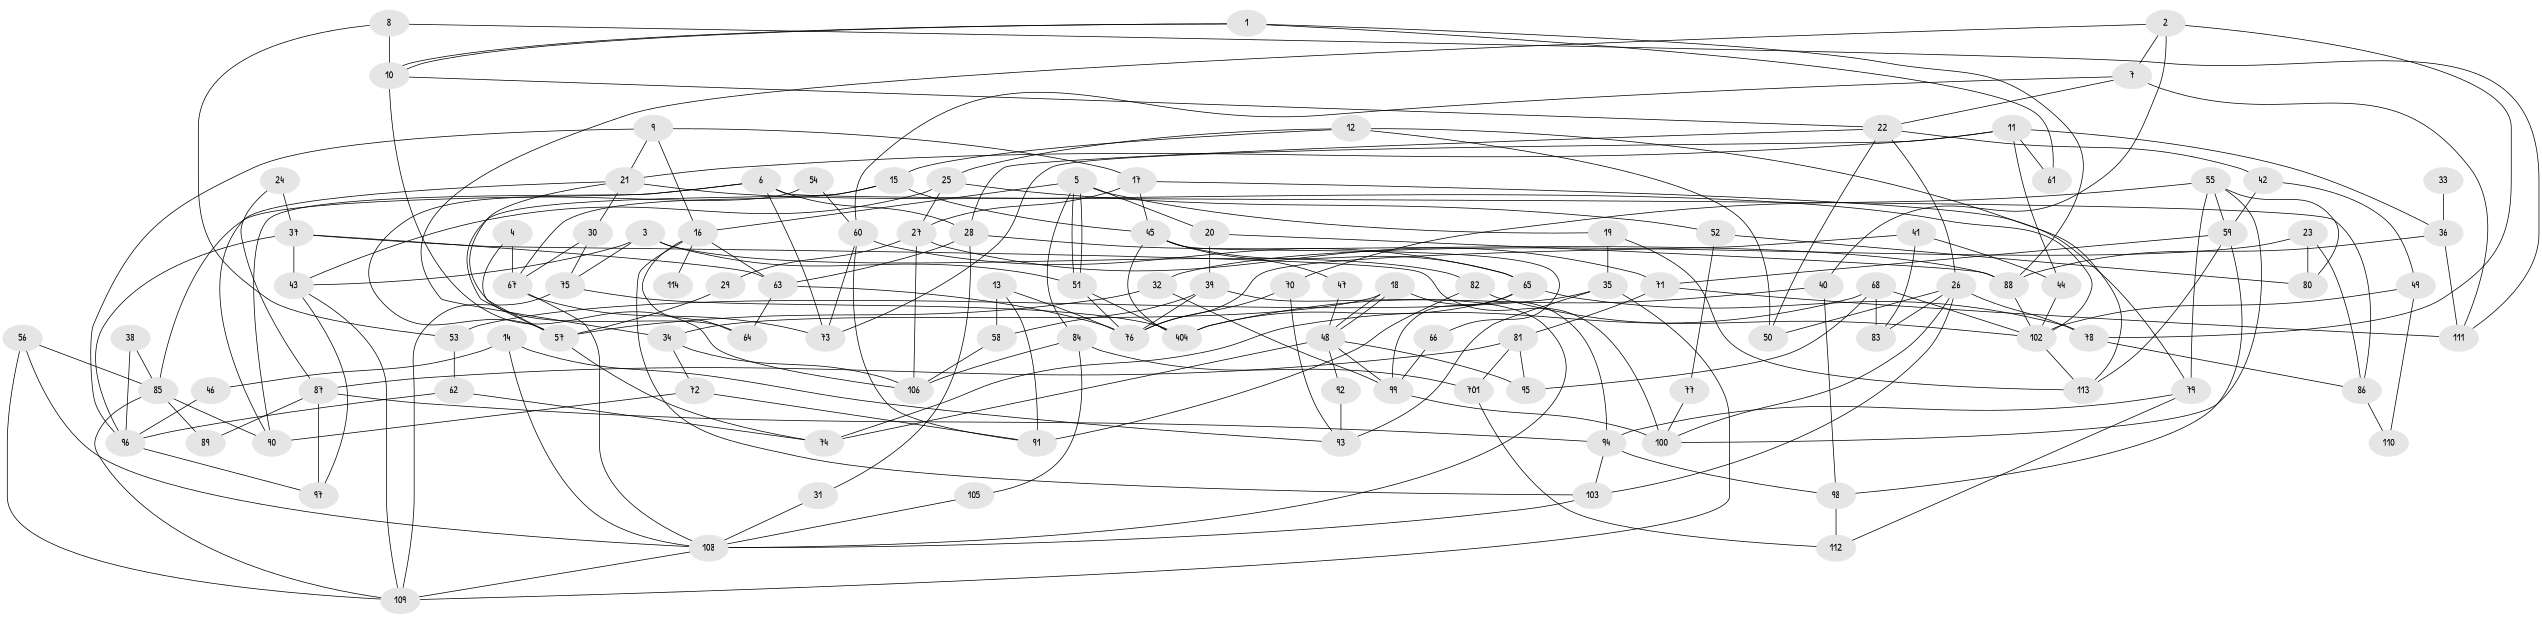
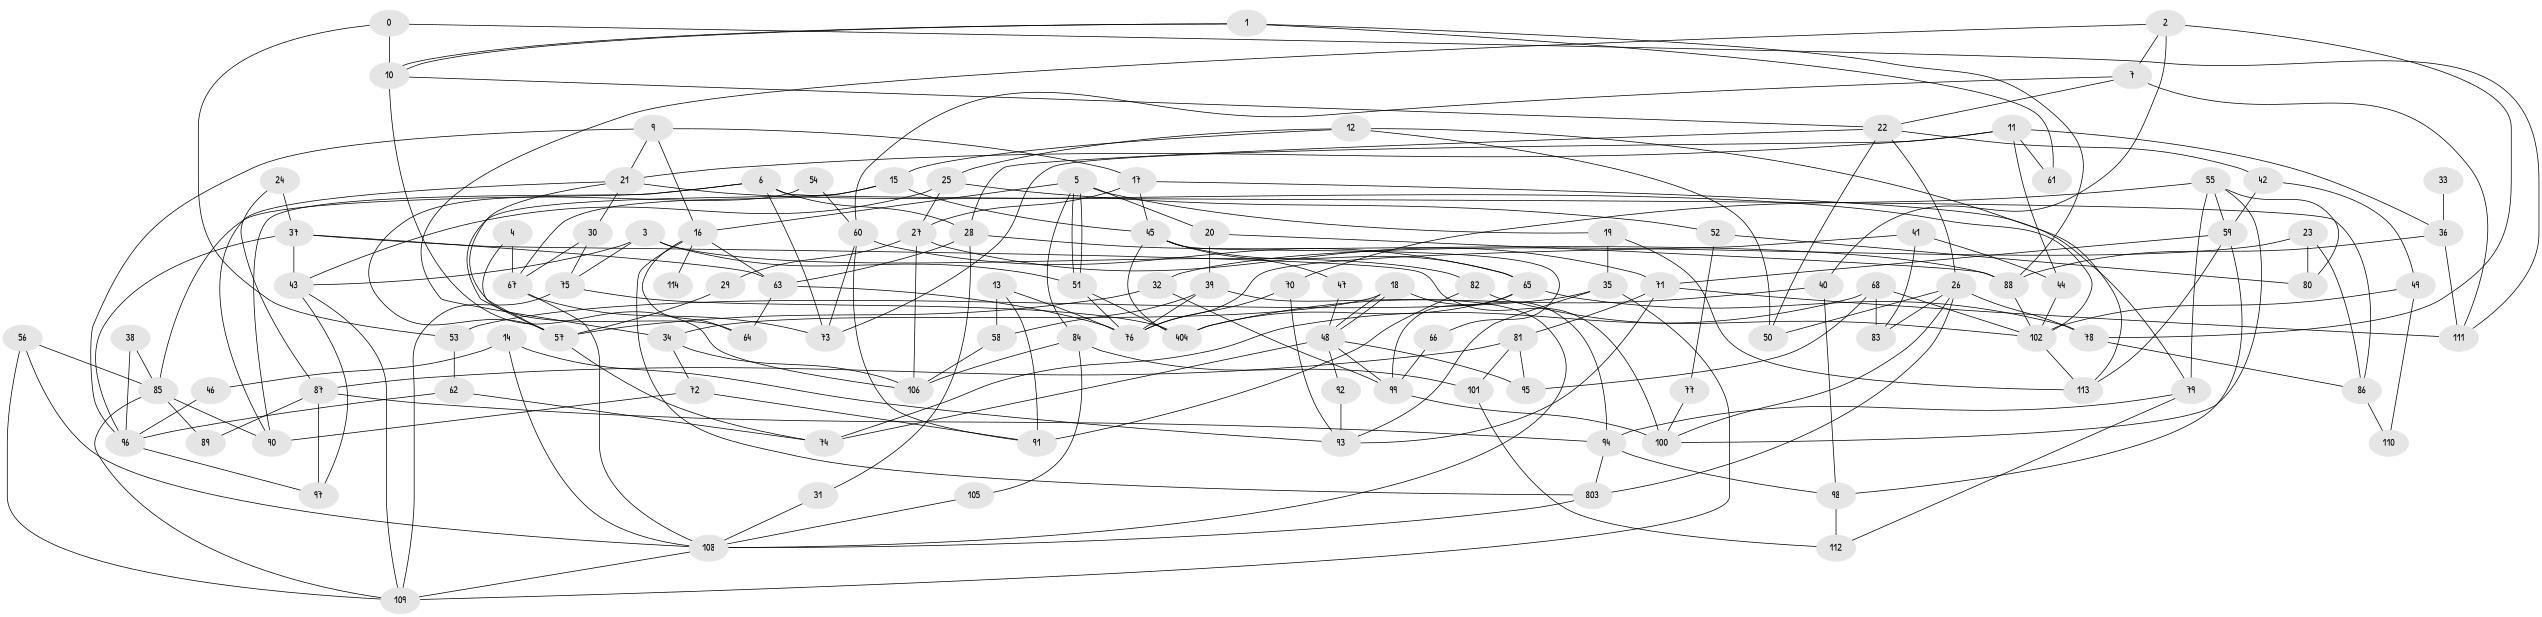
node "8": label "8" -> "0"
node "701": label "701" -> "101"
edge "71" -- "93": added
node "103": label "103" -> "803"
